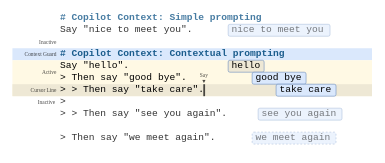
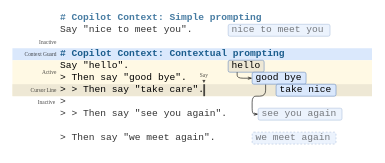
edge "hello" -> "good bye": added
node "take care": label "take care" -> "take nice"
edge "good bye" -> "see you again": added
